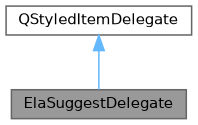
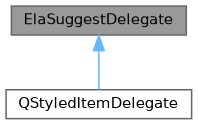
edge "ElaSuggestDelegate" -> "QStyledItemDelegate": reversed
